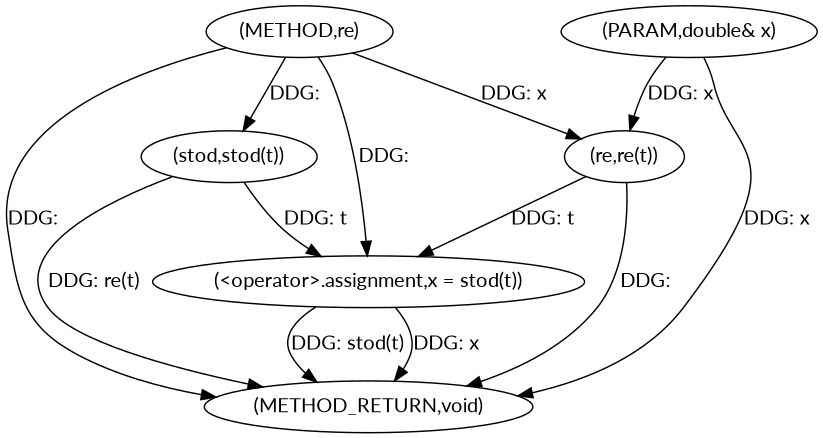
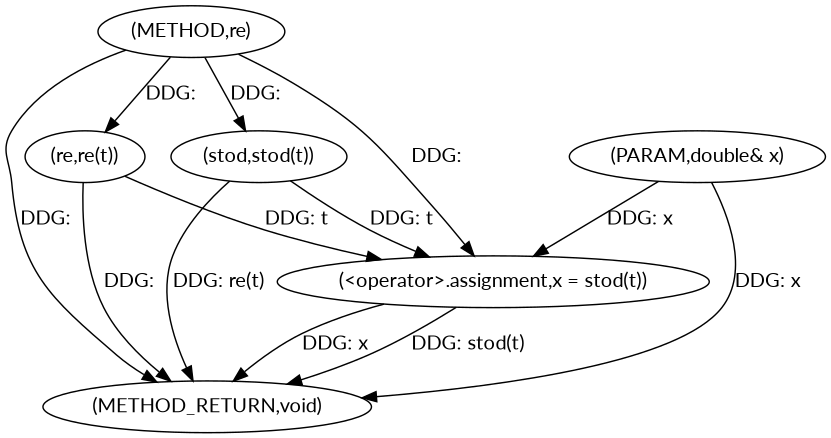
edge "(PARAM,double& x)" -> "(re,re(t))": now "(PARAM,double& x)" -> "(<operator>.assignment,x = stod(t))"
edge "(METHOD,re)" -> "(re,re(t))": label "DDG: x" -> "DDG: "
